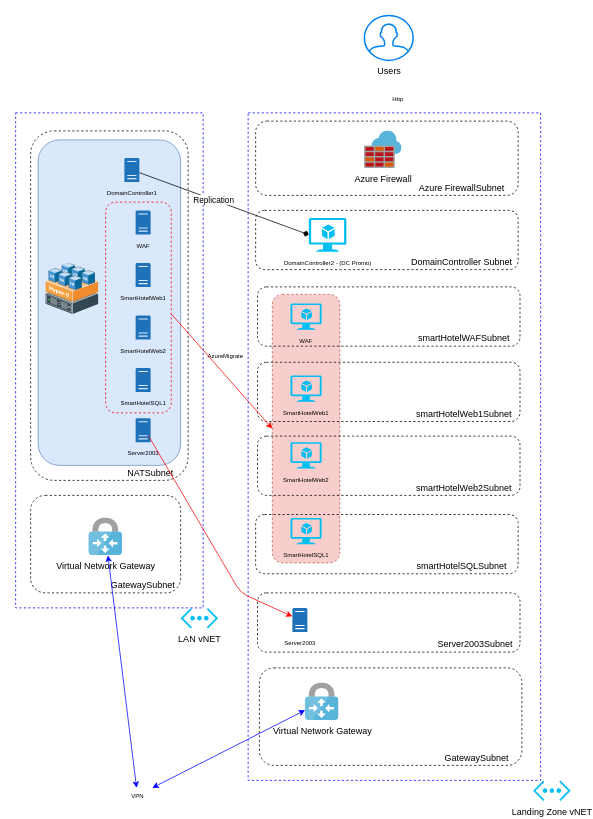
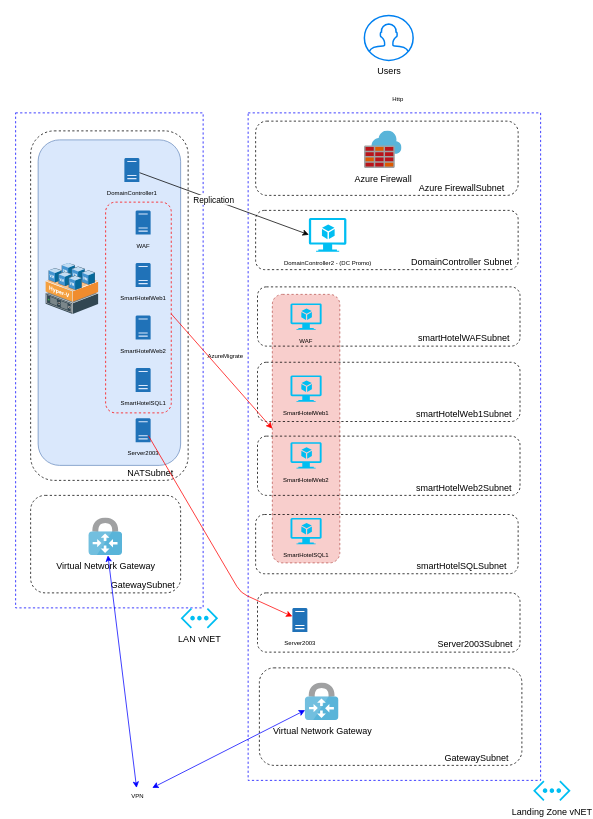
edge "DomainController1" -> "DomainController2 - (DC Promo)": arrowhead diamond -> classic
